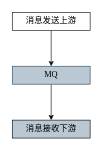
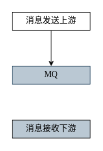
edge "MQ" -> "消息接收下游": removed
